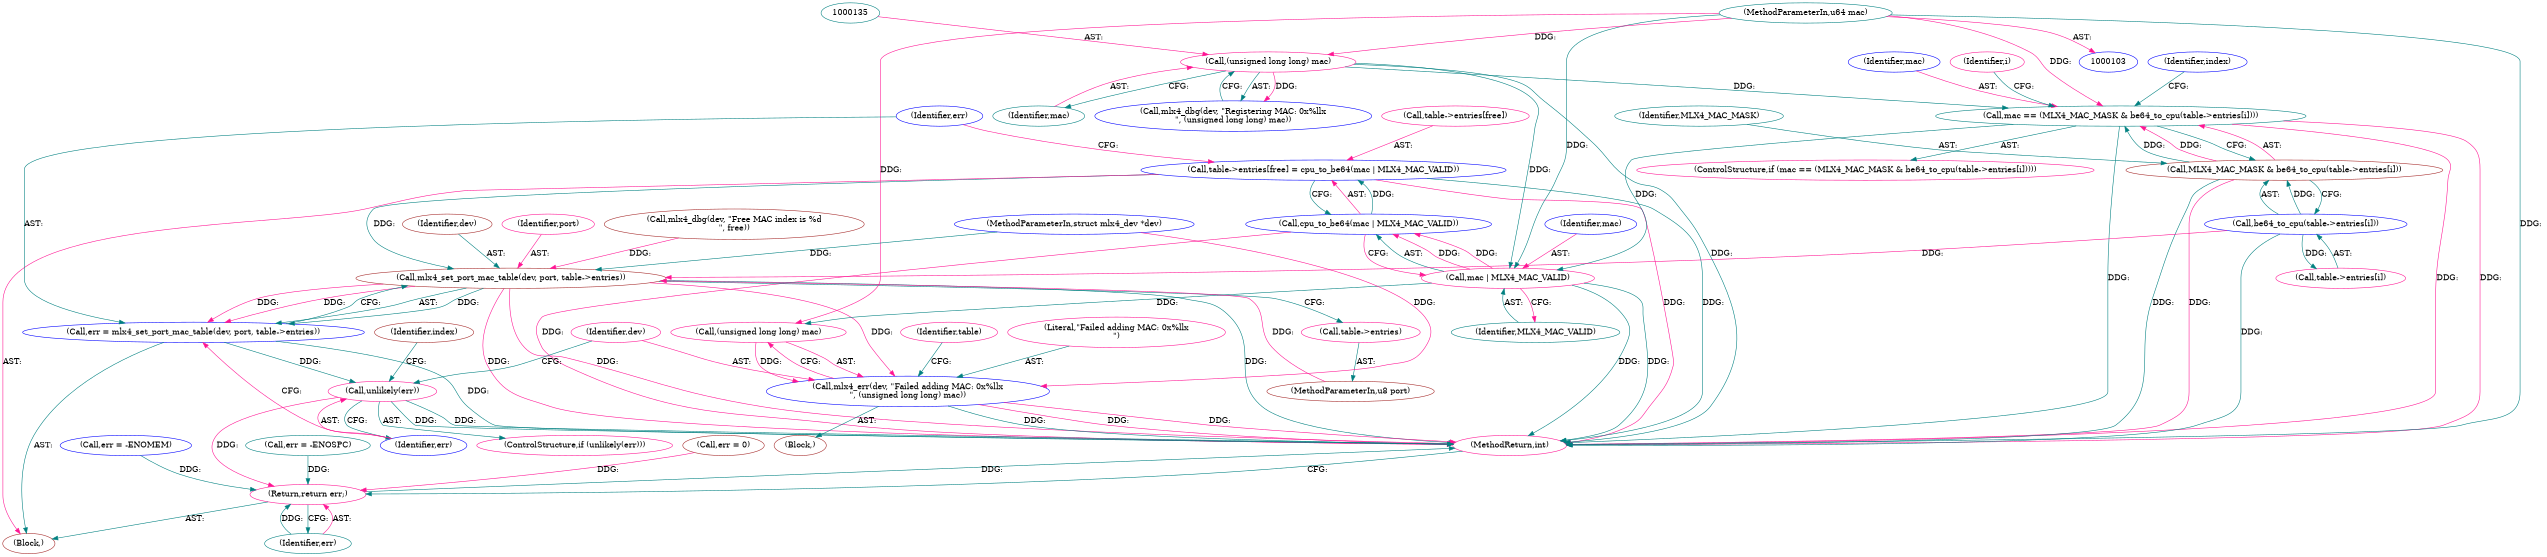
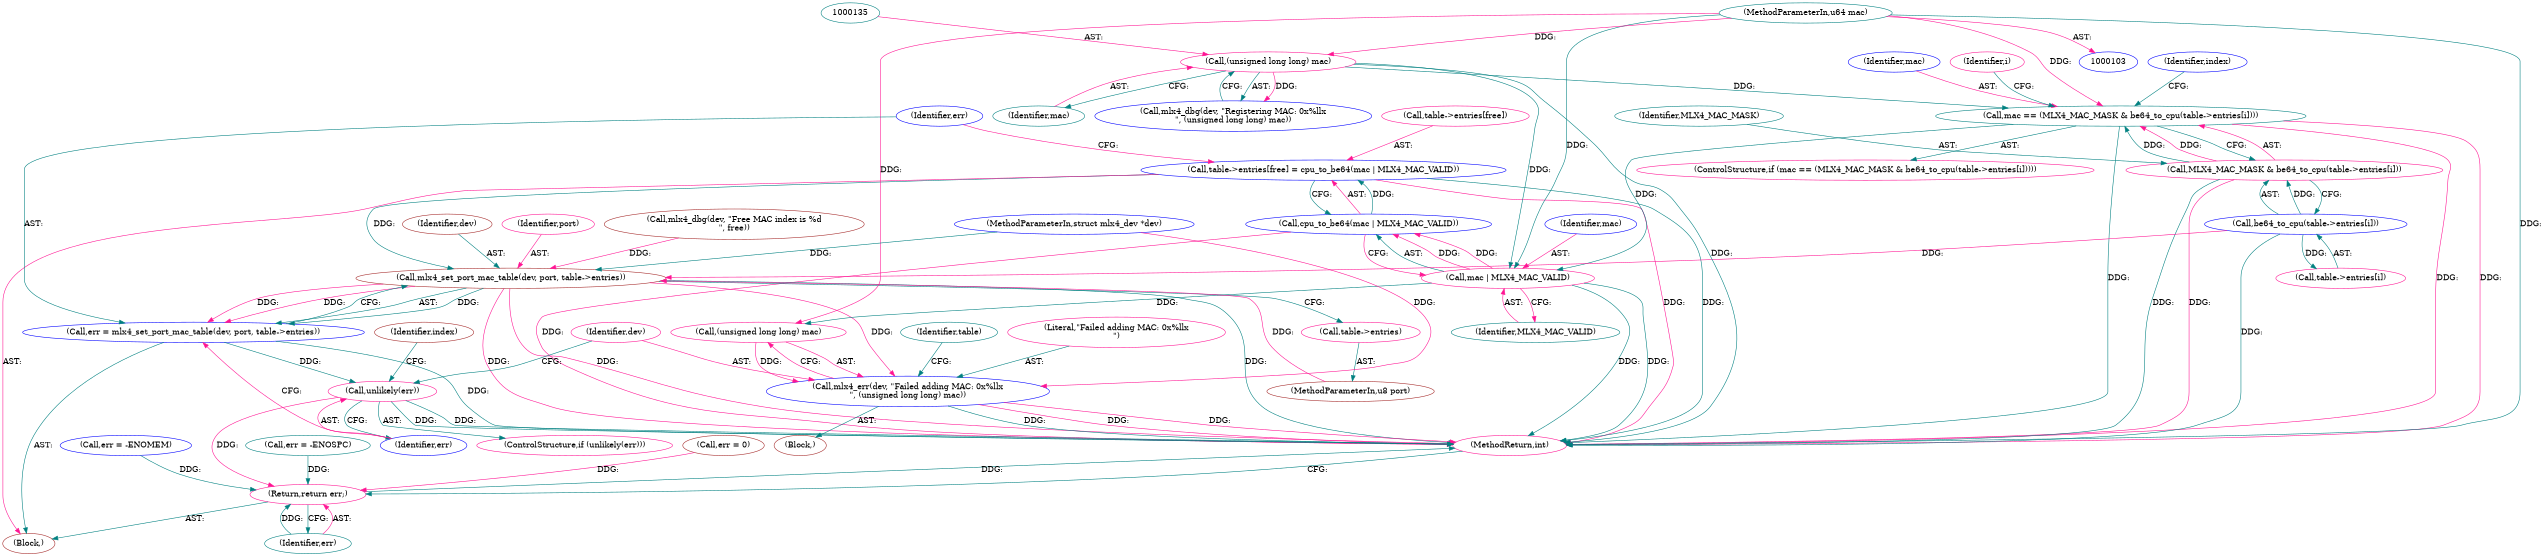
node "(Call,MLX4_MAC_MASK & be64_to_cpu(table->entries[i]))": color brown -> deeppink
edge "(Identifier,MLX4_MAC_VALID)" -> "(Call,mac | MLX4_MAC_VALID)": color teal -> deeppink
node "(Identifier,table)": color deeppink -> teal
